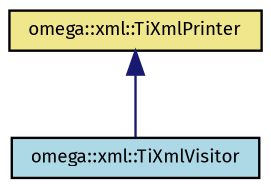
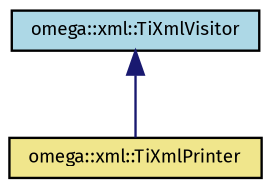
edge "omega::xml::TiXmlVisitor" -> "omega::xml::TiXmlPrinter": reversed
